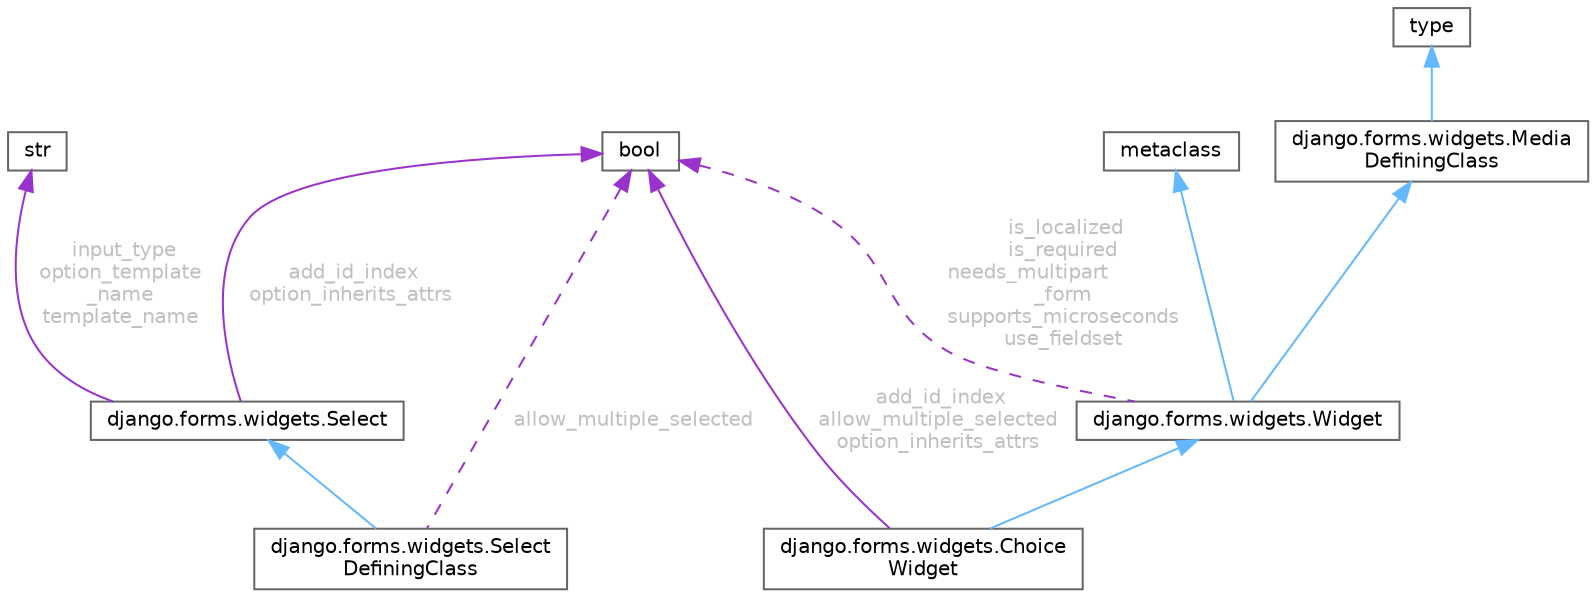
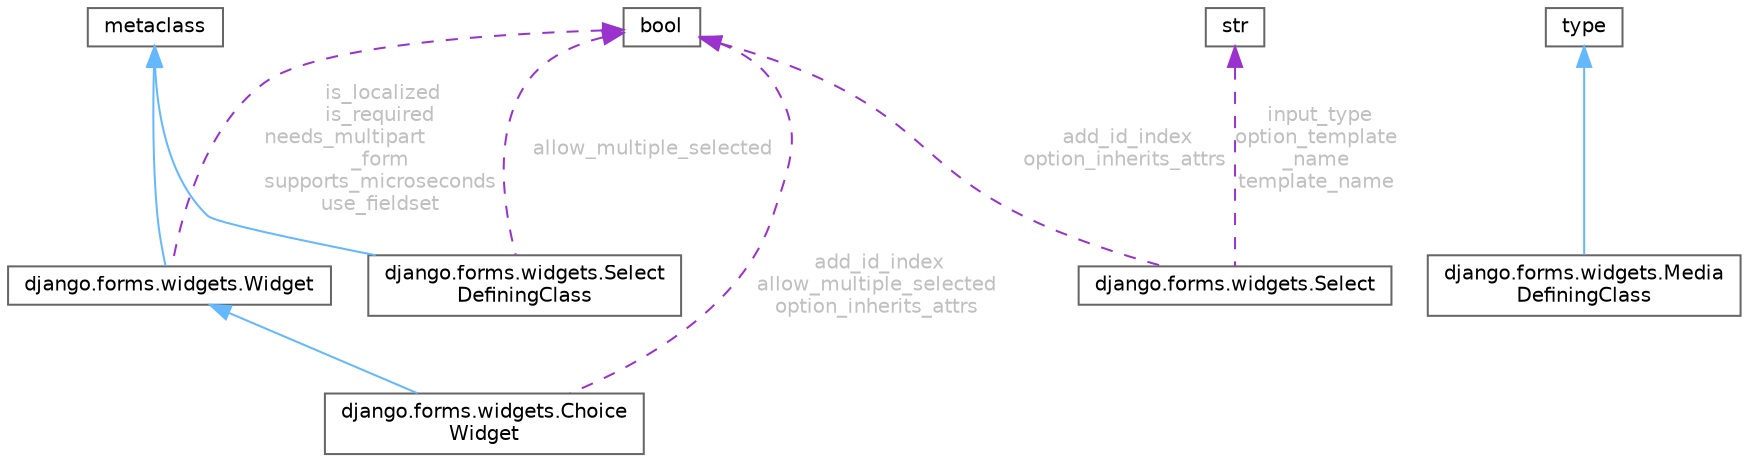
edge "django.forms.widgets.Select" -> "bool": style solid -> dashed
edge "django.forms.widgets.Widget" -> "django.forms.widgets.Media DefiningClass": removed
edge "django.forms.widgets.Select" -> "str": style solid -> dashed
edge "django.forms.widgets.Choice Widget" -> "bool": style solid -> dashed
edge "django.forms.widgets.Select DefiningClass" -> "django.forms.widgets.Select": now "django.forms.widgets.Select DefiningClass" -> "metaclass"
